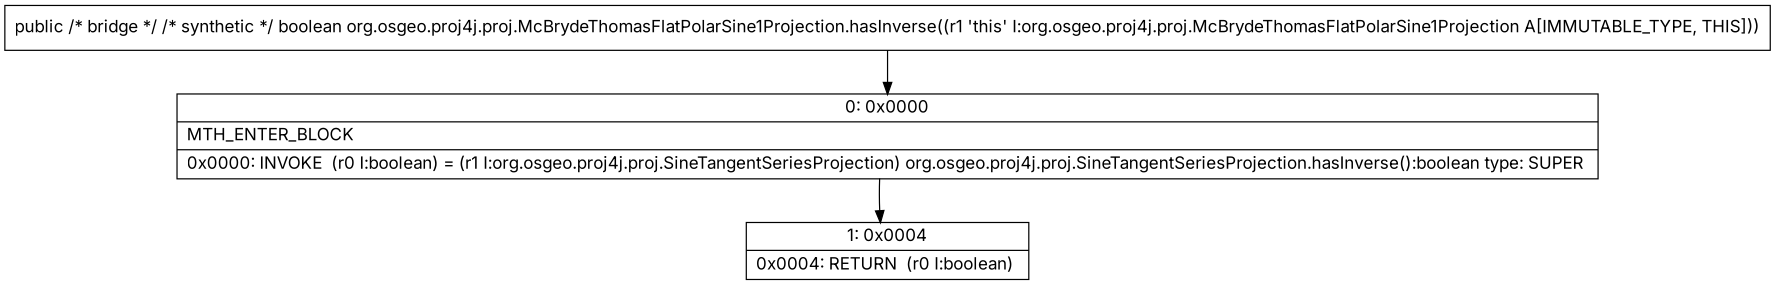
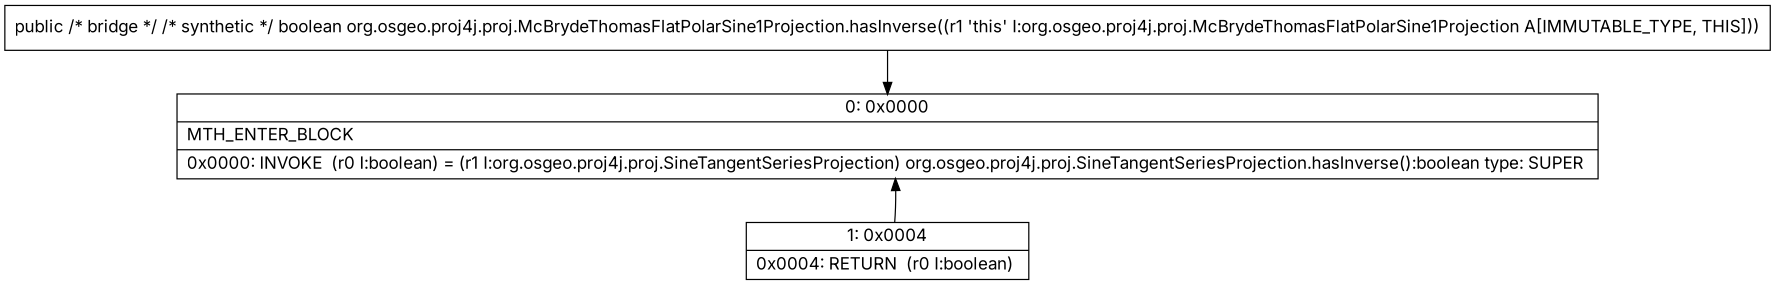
edge "0: 0x0000" -> "1: 0x0004": reversed
